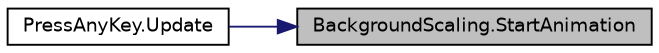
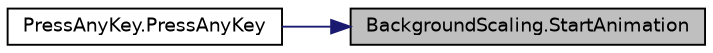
node "PressAnyKey.Update": label "PressAnyKey.Update" -> "PressAnyKey.PressAnyKey"
